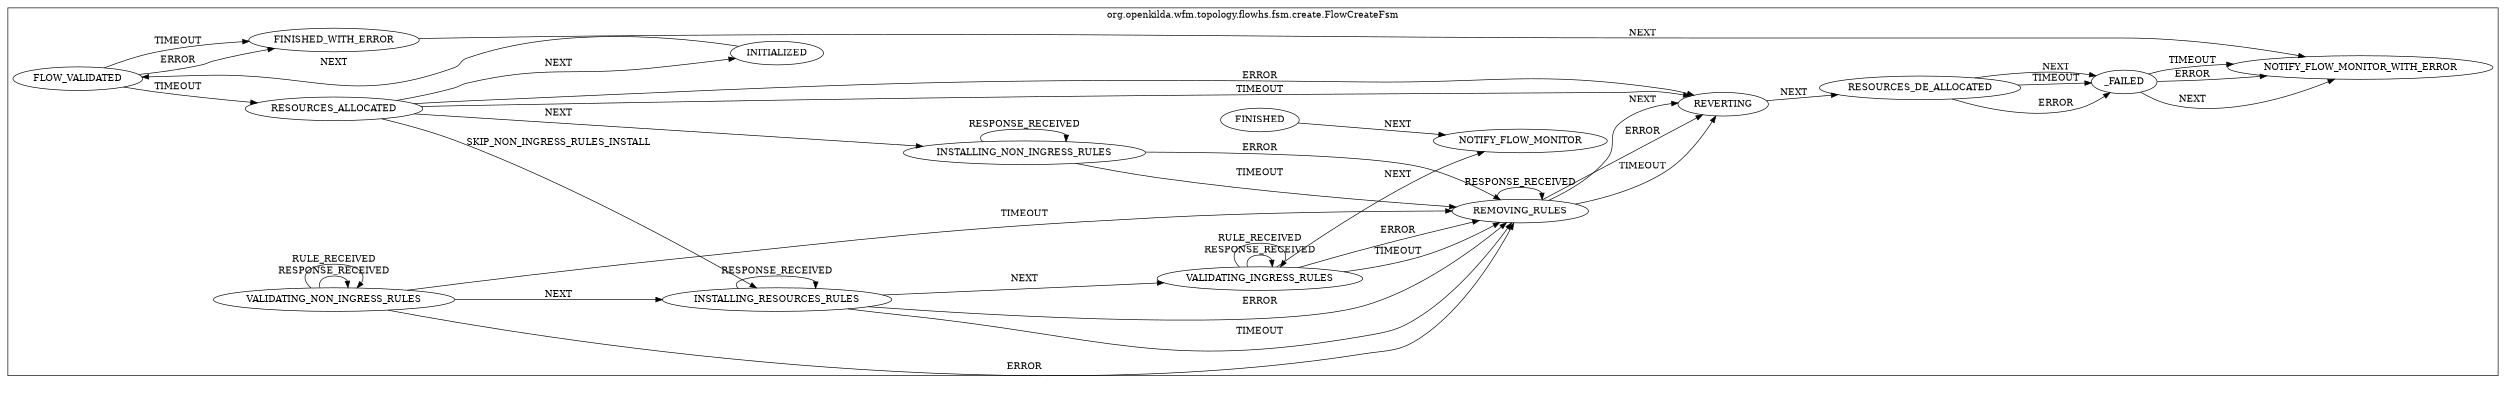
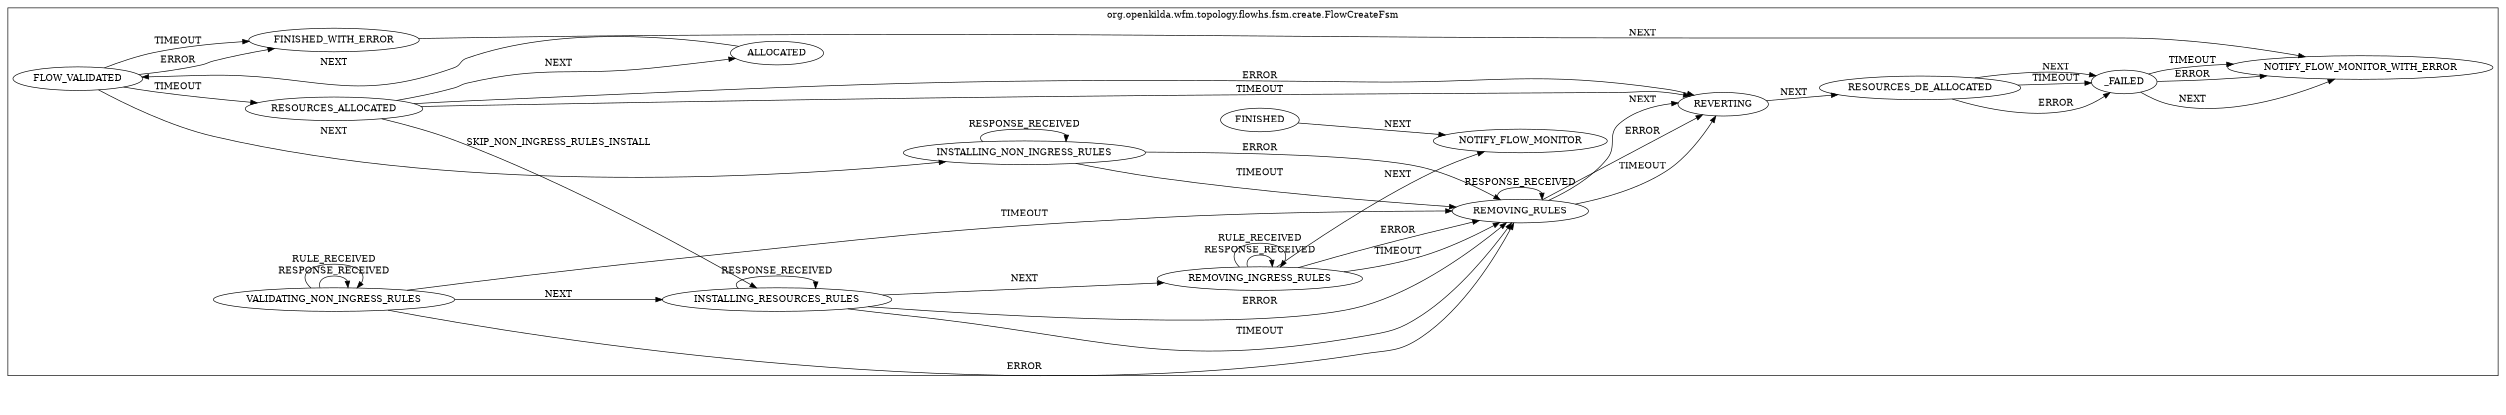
node "INITIALIZED": label "INITIALIZED" -> "ALLOCATED"
edge "RESOURCES_ALLOCATED" -> "INSTALLING_NON_INGRESS_RULES": now "FLOW_VALIDATED" -> "INSTALLING_NON_INGRESS_RULES"
node "VALIDATING_INGRESS_RULES": label "VALIDATING_INGRESS_RULES" -> "REMOVING_INGRESS_RULES"
